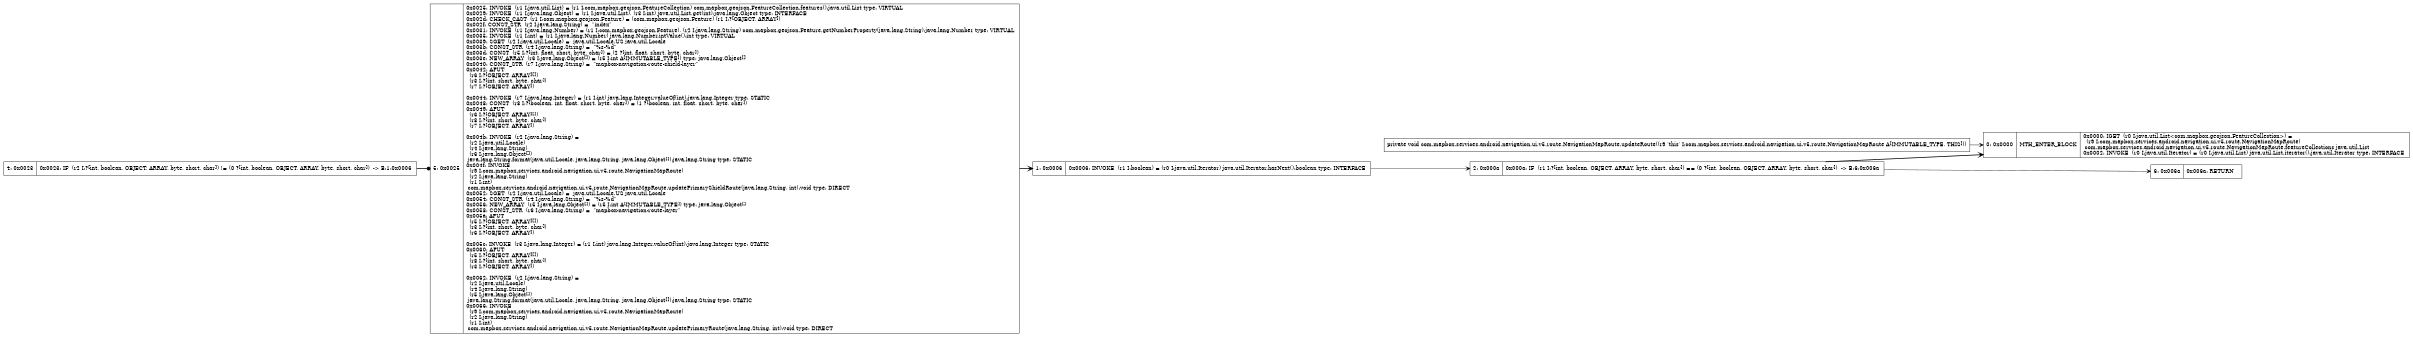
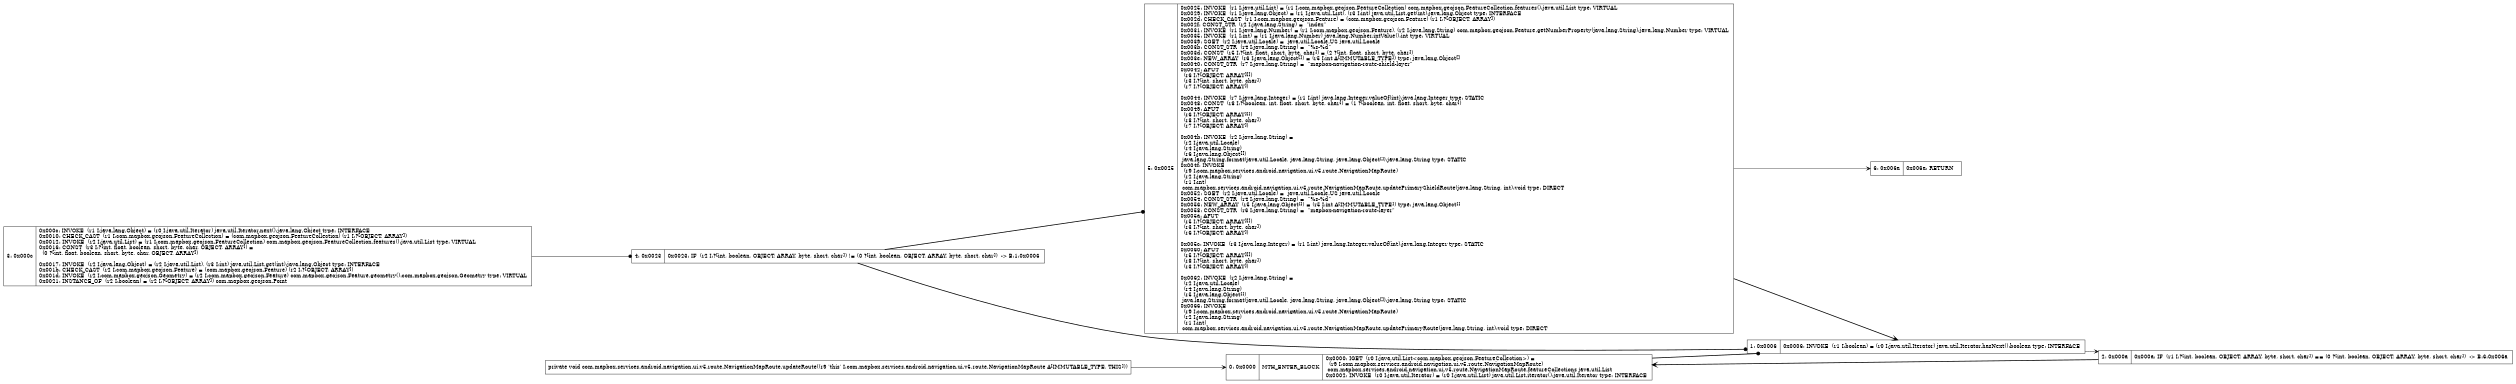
edge "2: 0x000a" -> "6: 0x006a": now "5: 0x0025" -> "6: 0x006a"
node "3: 0x000c": added
edge "4: 0x0023" -> "1: 0x0006": added
edge "0: 0x0000" -> "1: 0x0006": added
